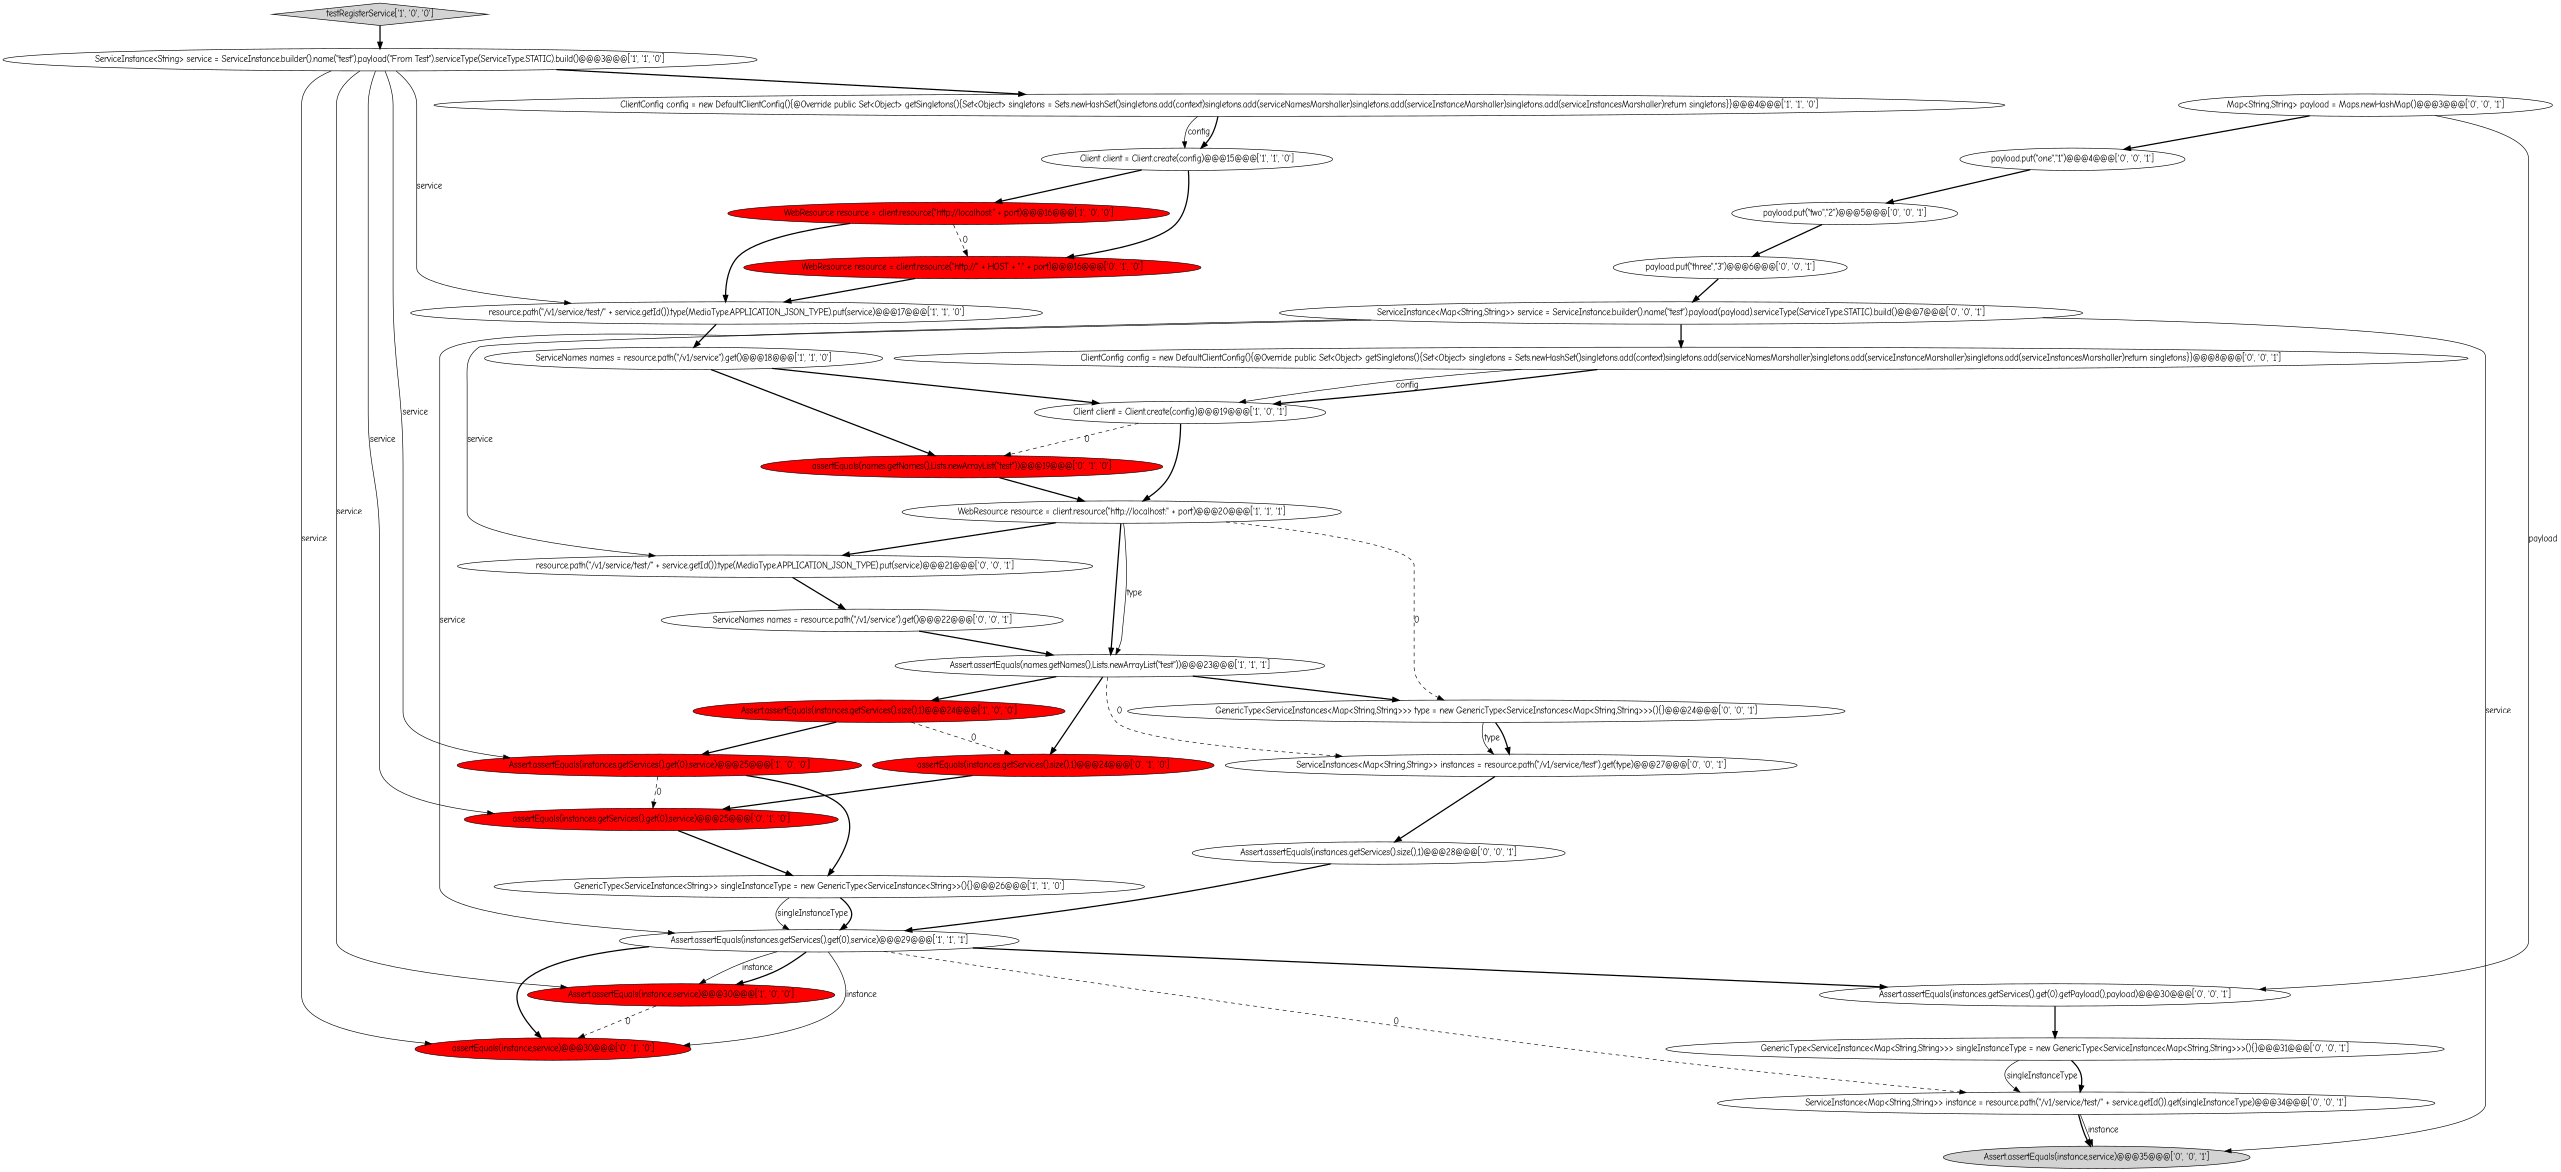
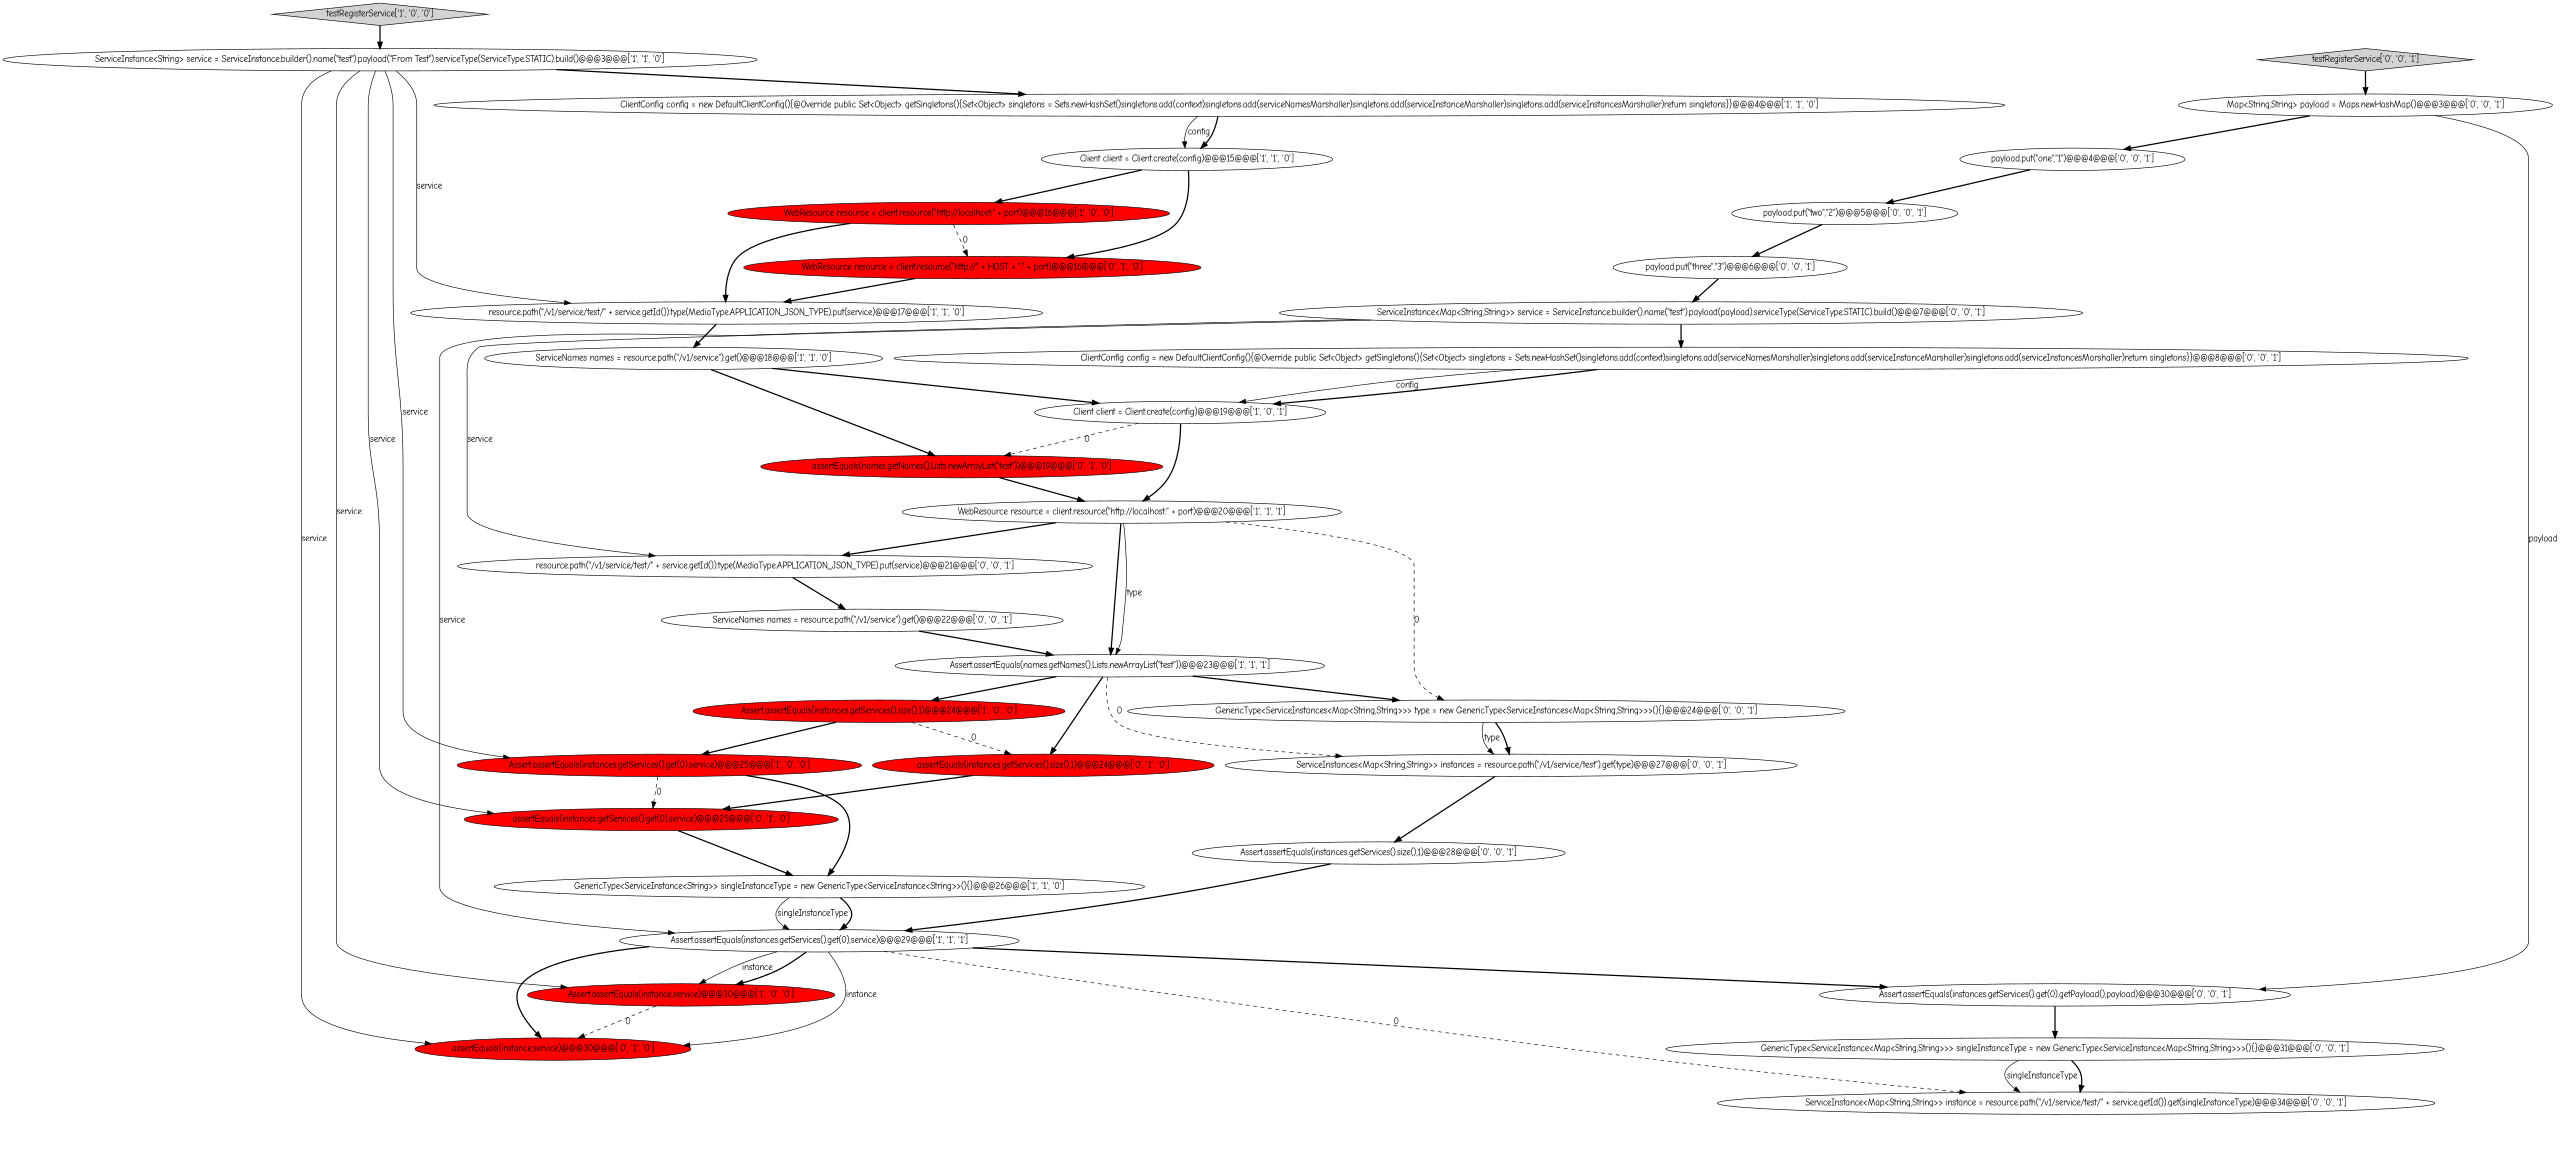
node "testRegisterService['0', '0', '1']": added
node "Assert.assertEquals(instance,service)@@@35@@@['0', '0', '1']": removed
